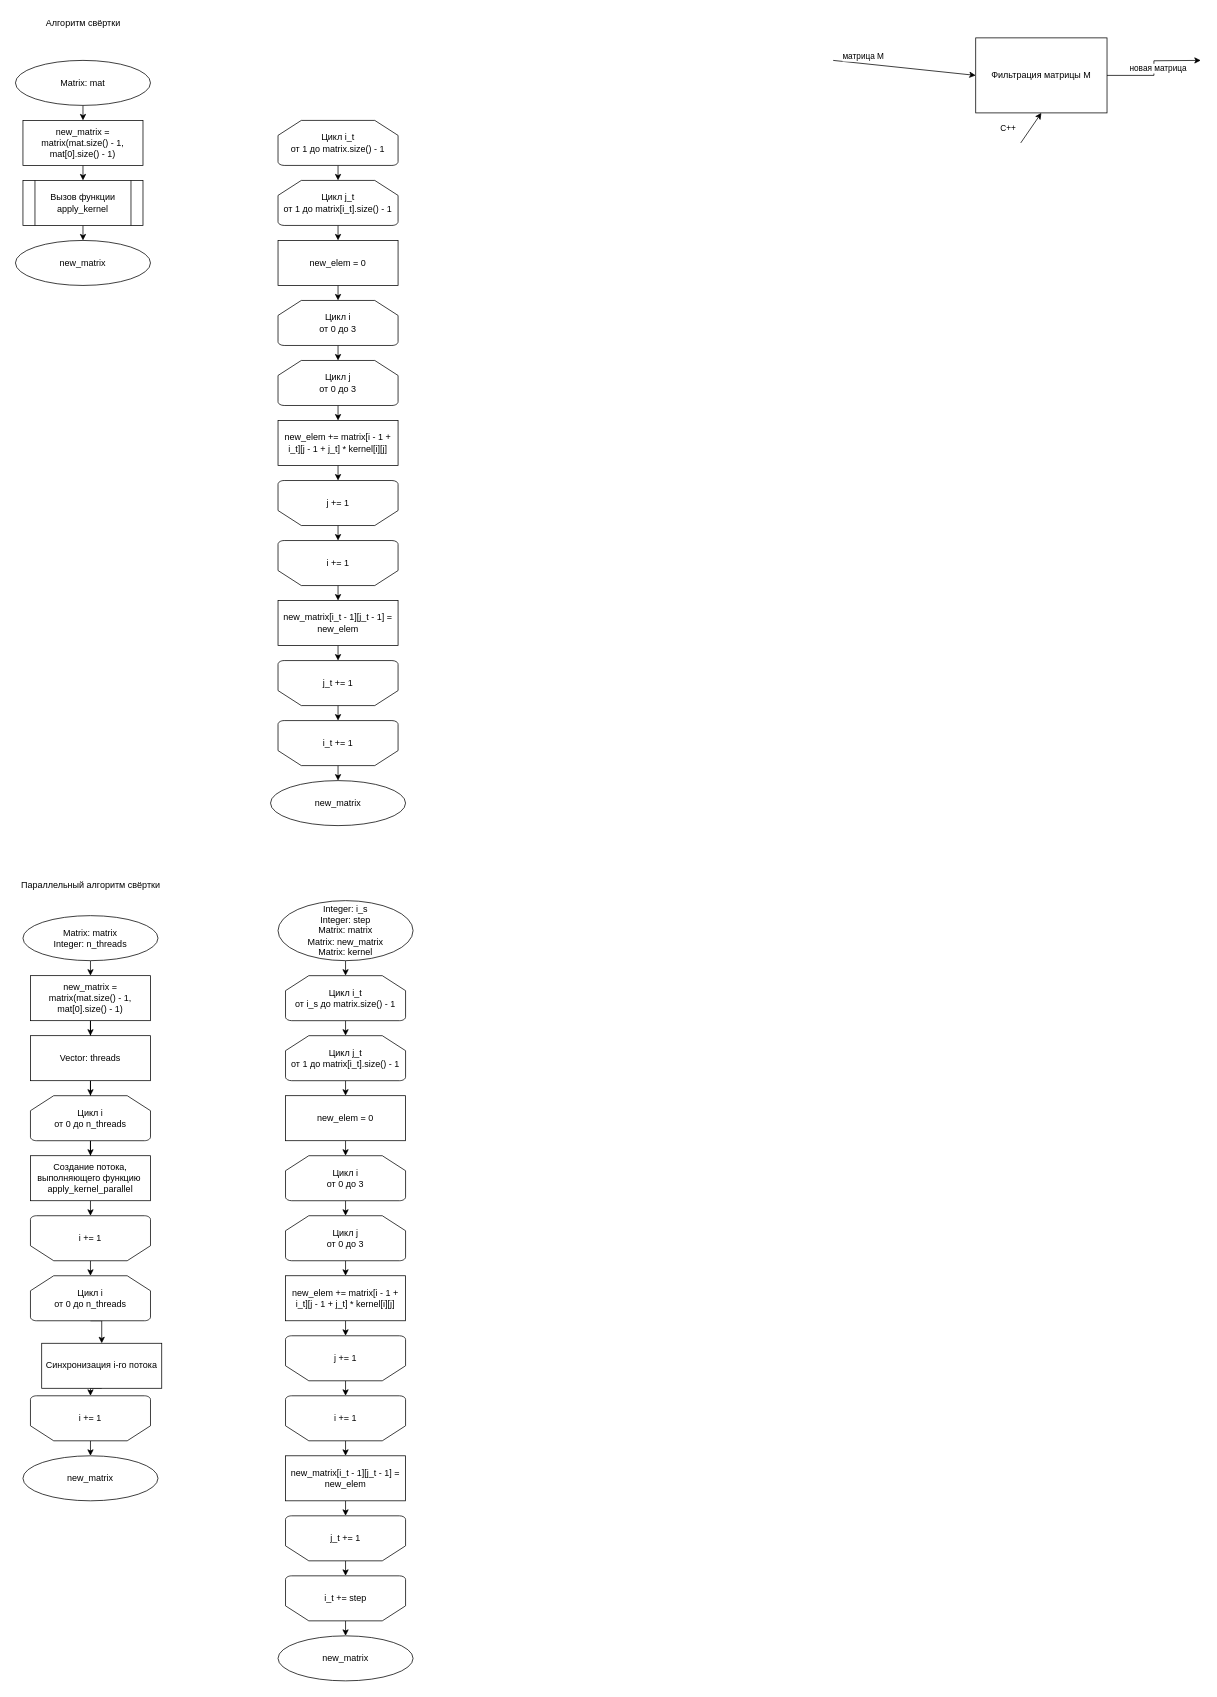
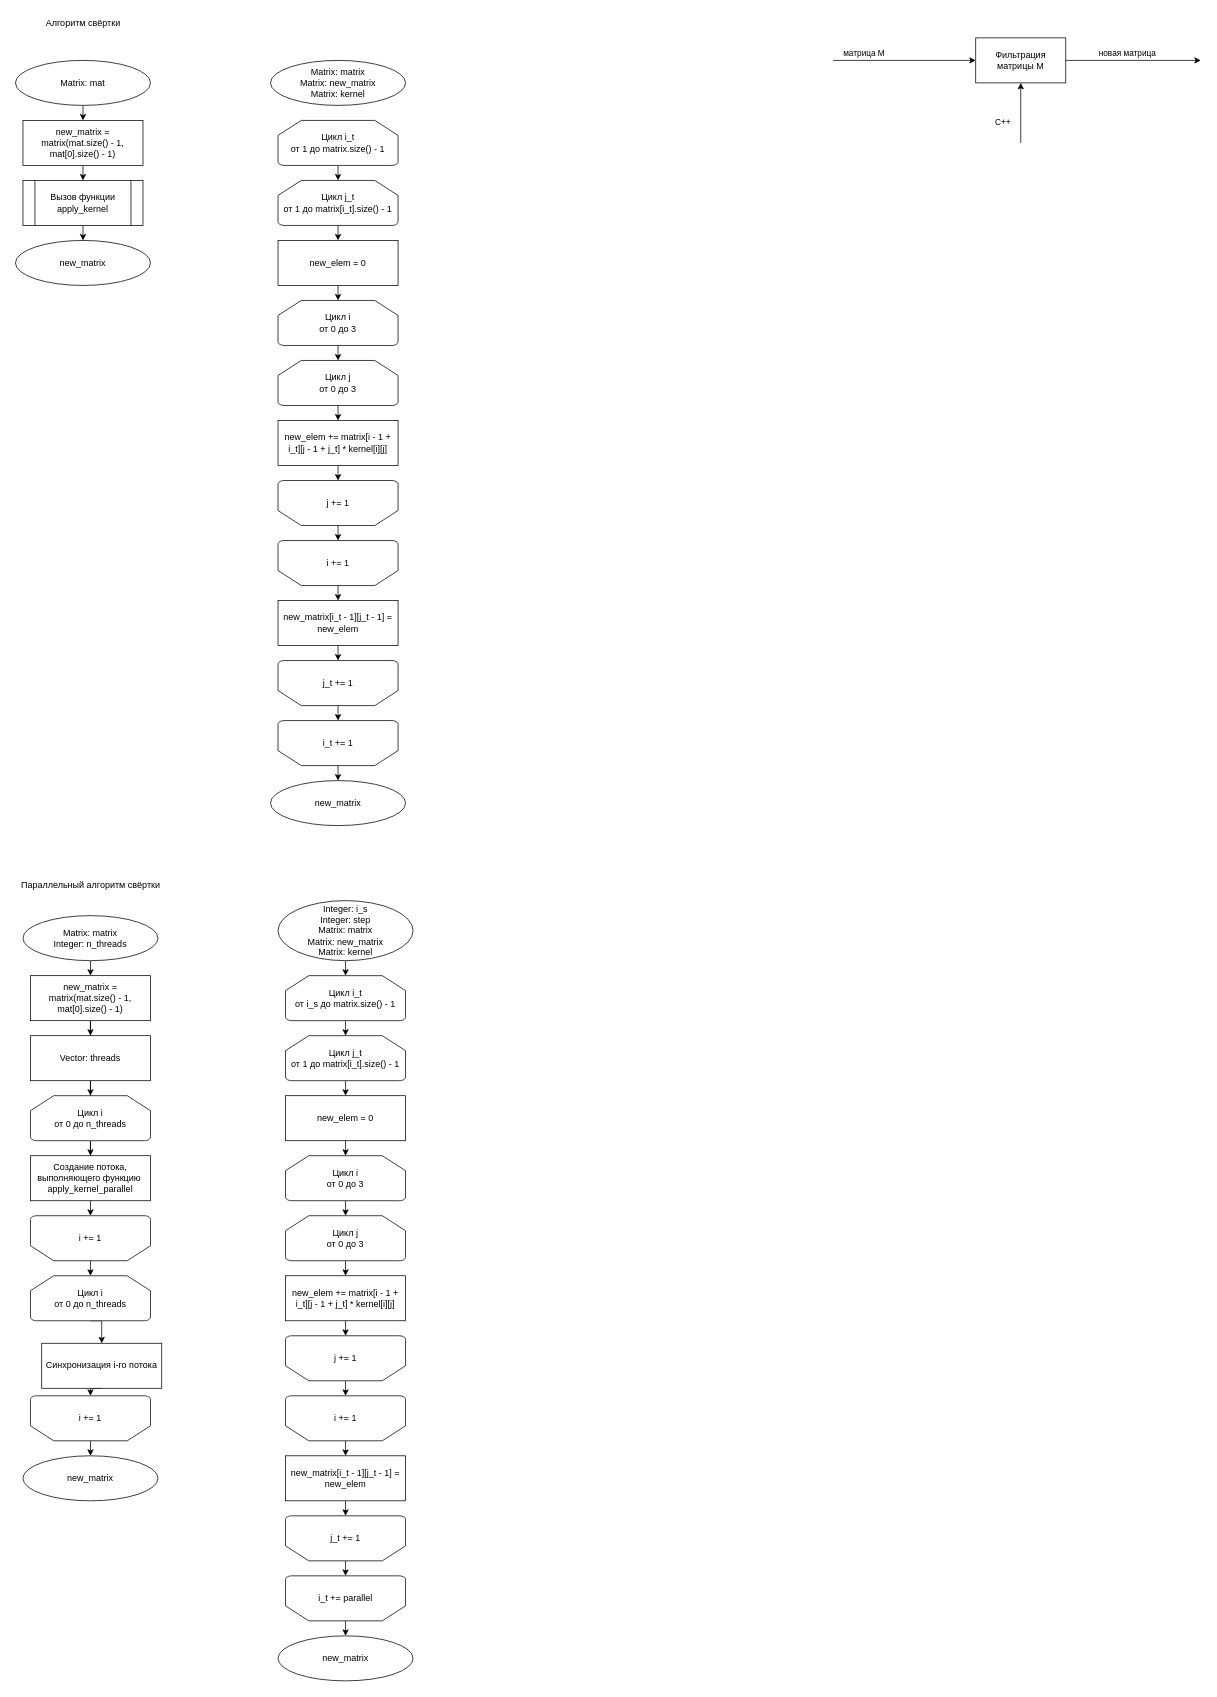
node "Фильтрация матрицы M": size 131x75 -> 90x45
node "Matrix: matrix Matrix: new_matrix Matrix: kernel": added
node "i_t += step": label "i_t += step" -> "i_t += parallel"
